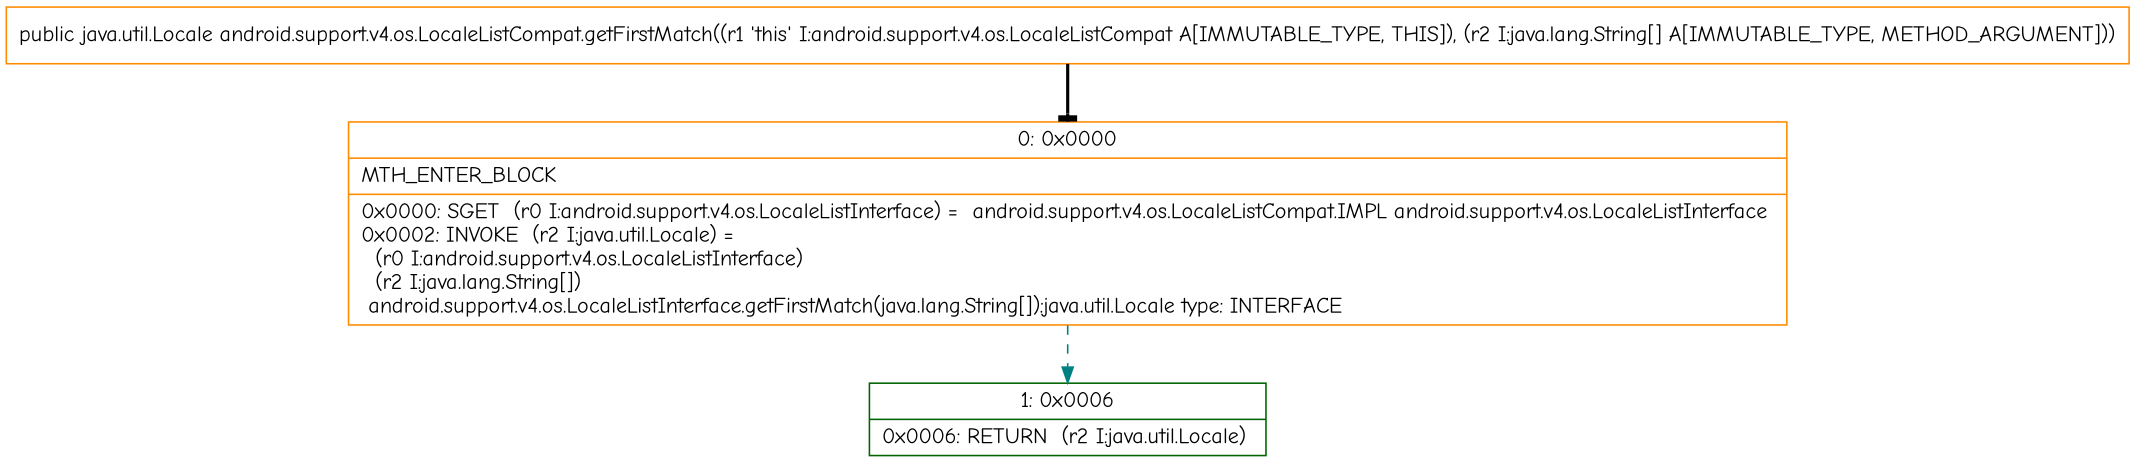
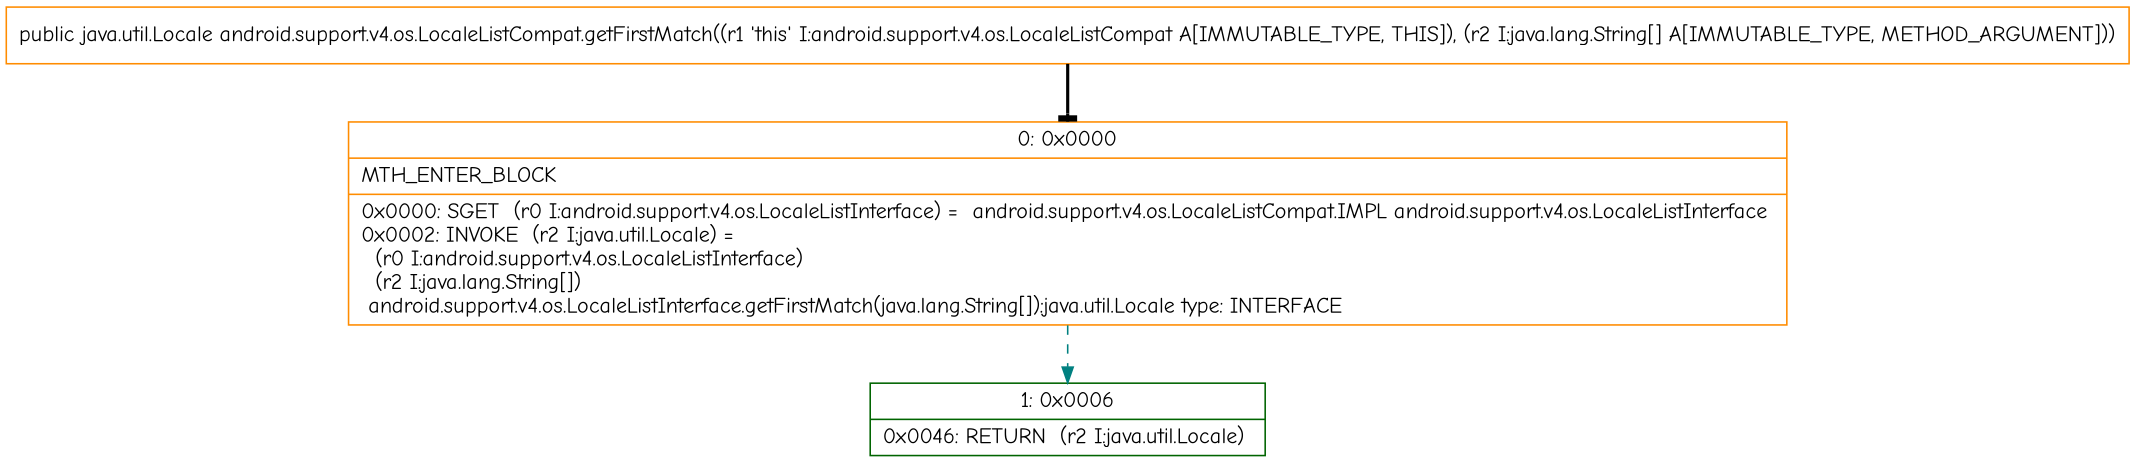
node "1: 0x0006": text "0x0006: RETURN  (r2 I:java.util.Locale)" -> "0x0046: RETURN  (r2 I:java.util.Locale)"
